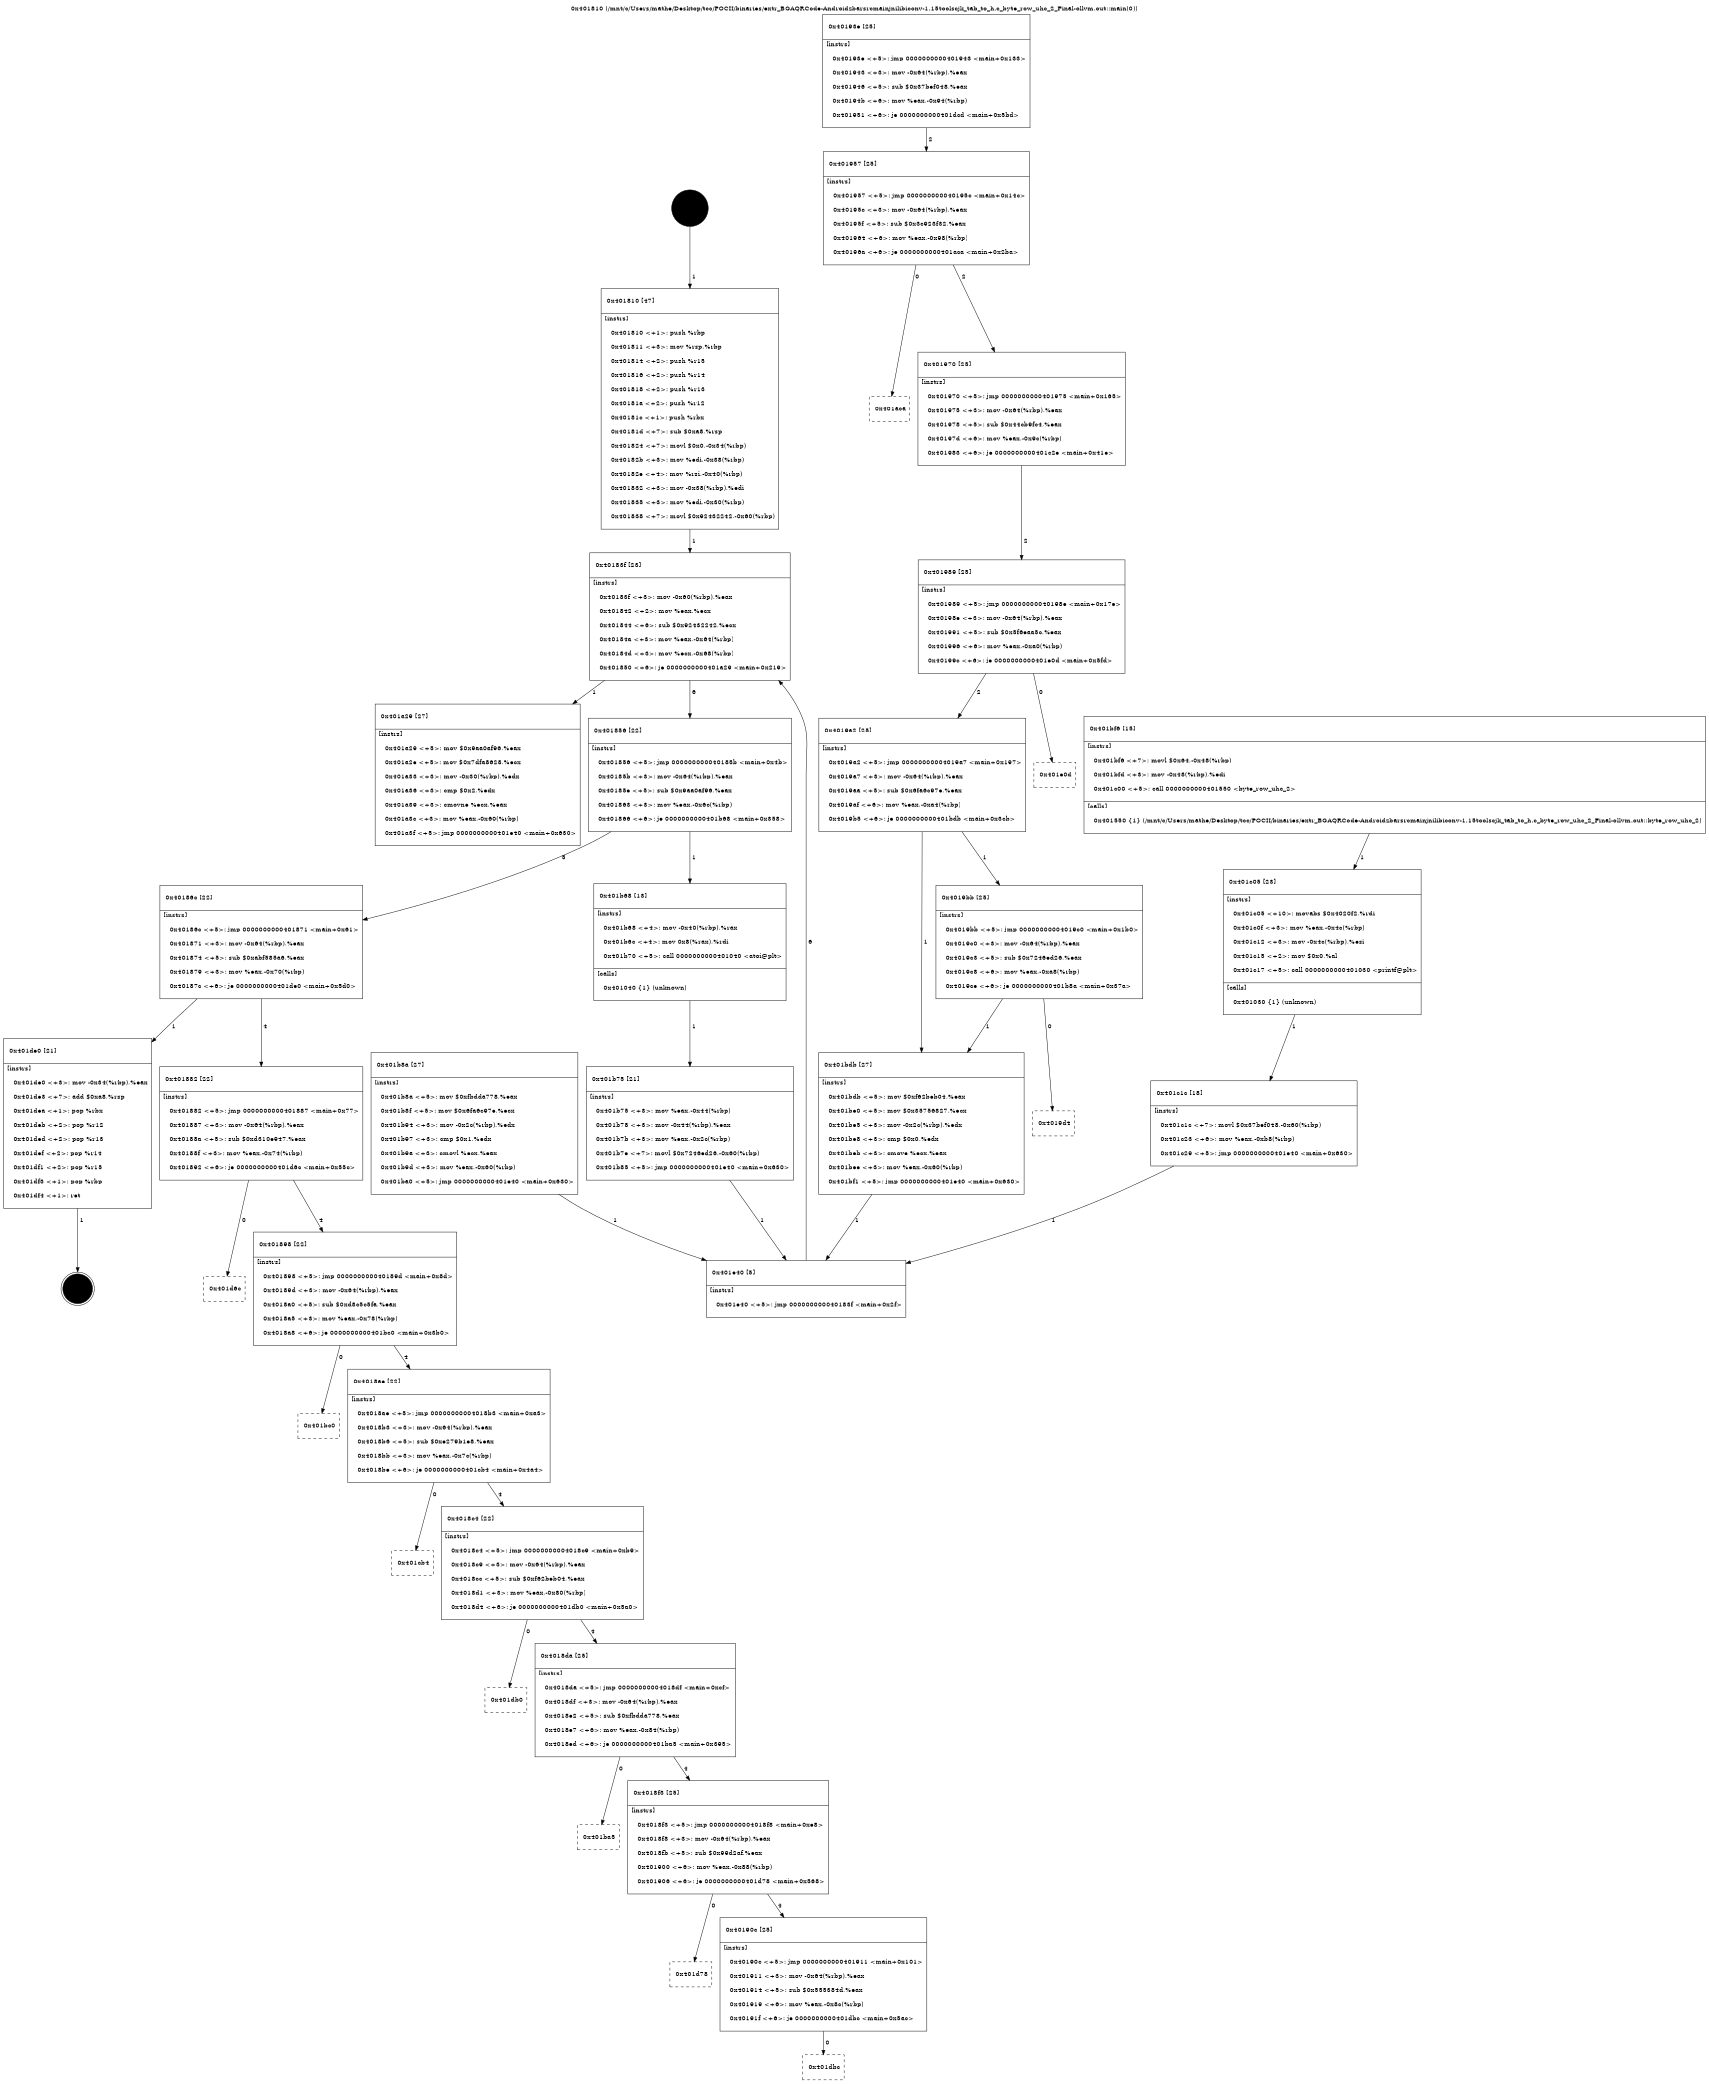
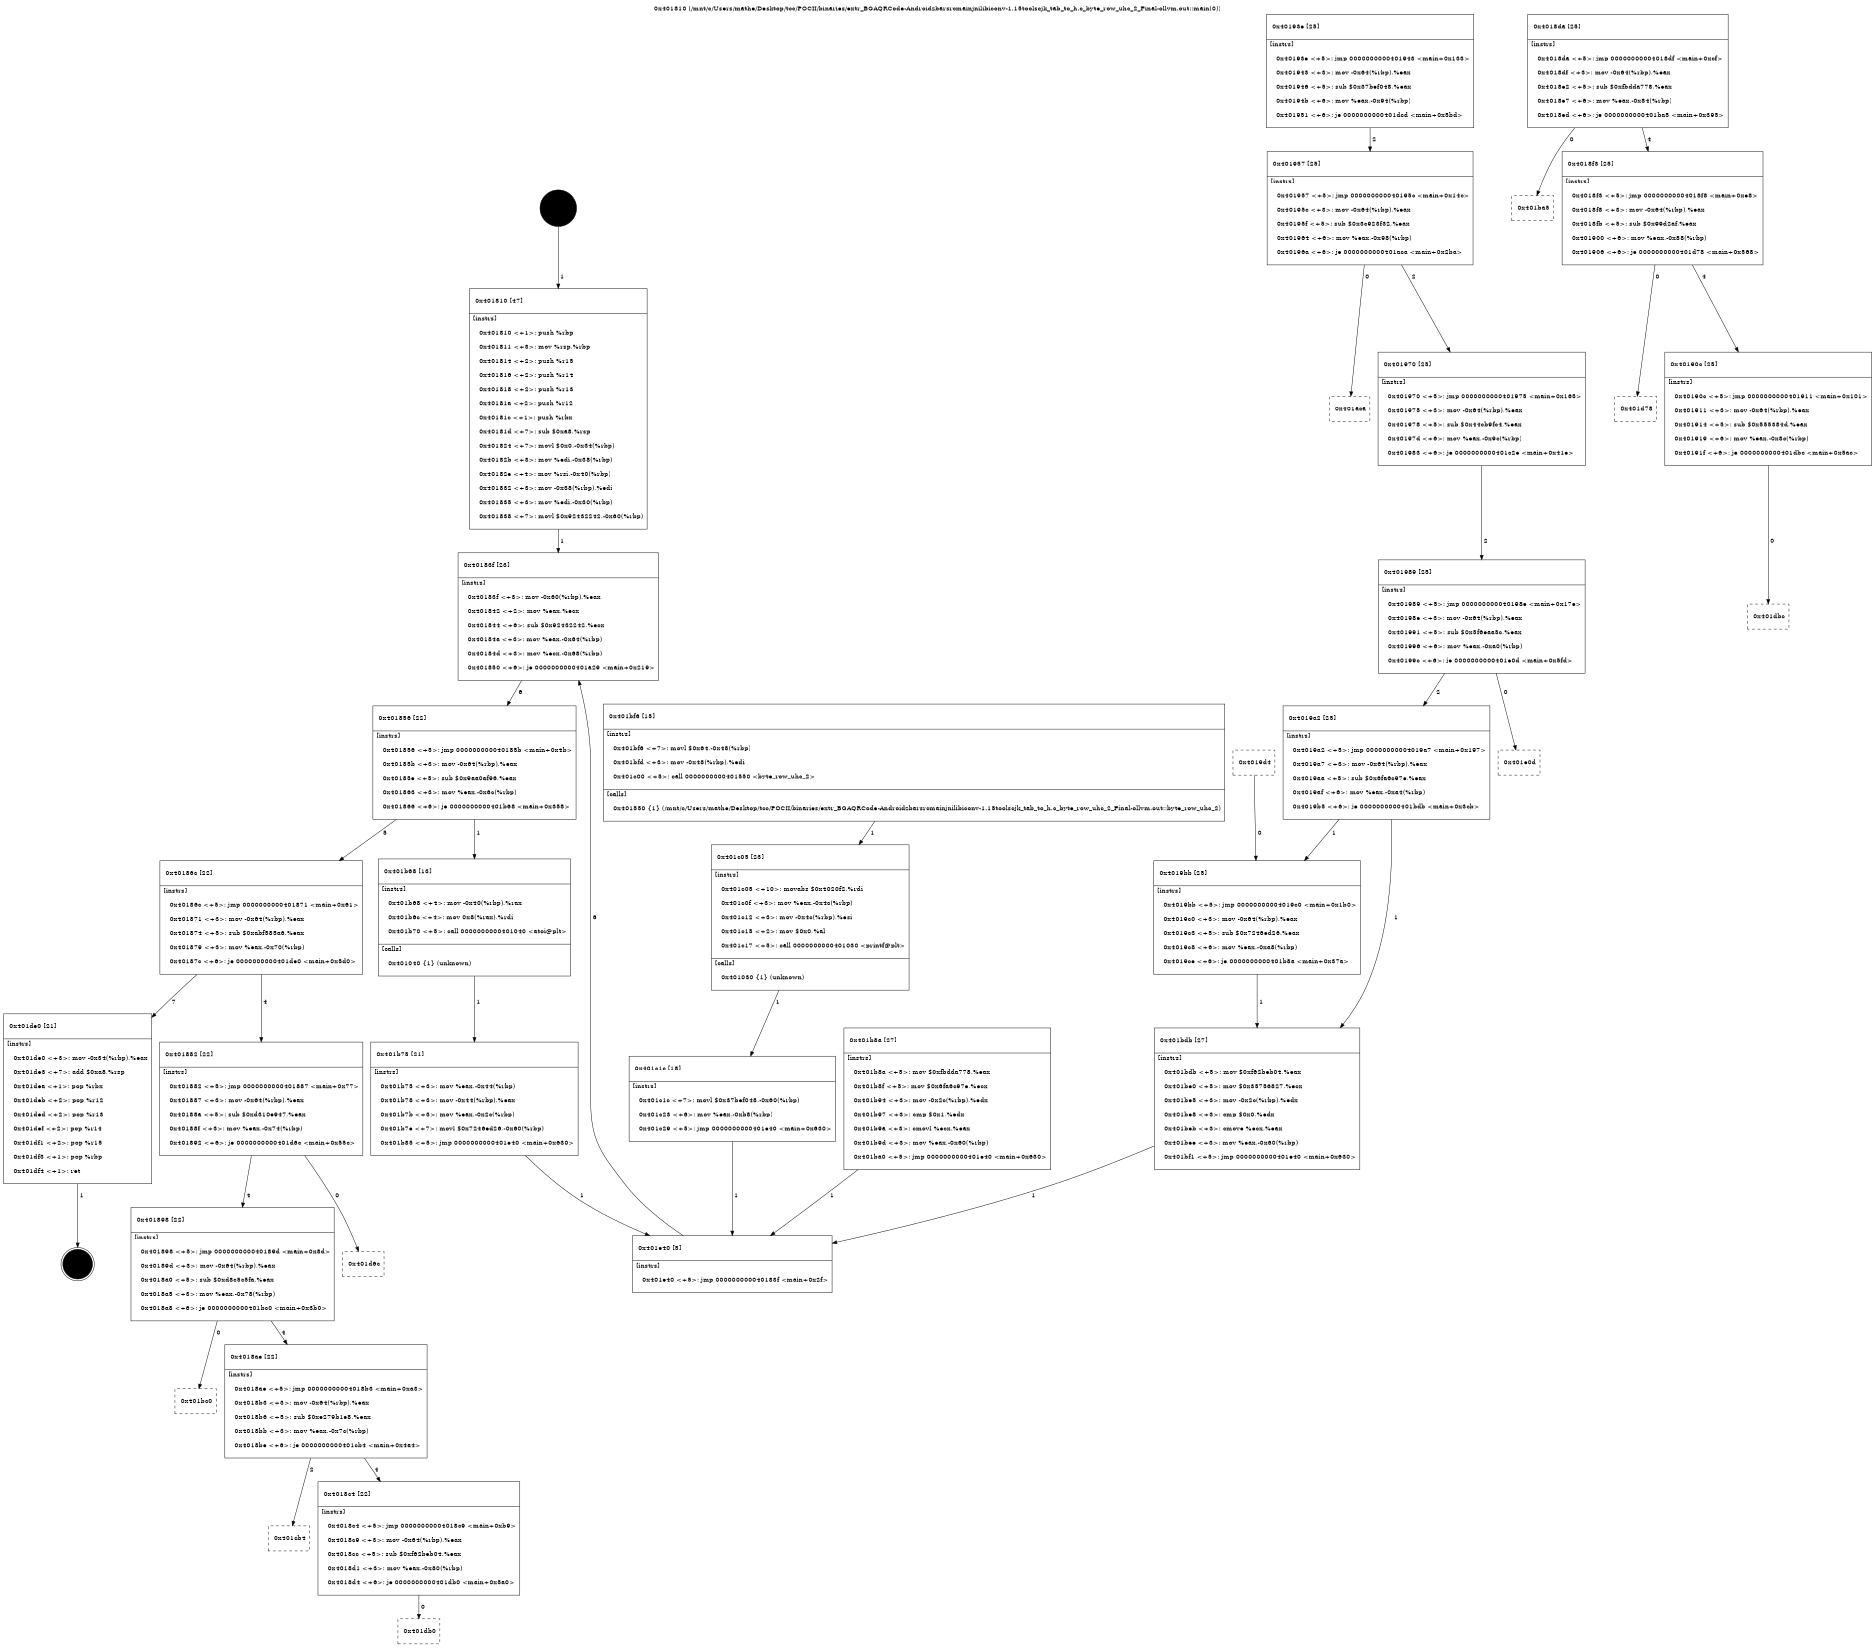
node "0x401a29 [27]": removed
edge "0x40186c [22]" -> "0x401de0 [21]": label " 1" -> " 7"
edge "0x4019bb [25]" -> "0x4019d4": reversed
edge "0x4018ae [22]" -> "0x401cb4": label " 0" -> " 2"
edge "0x4018c4 [22]" -> "0x4018da [25]": removed, label "4"
